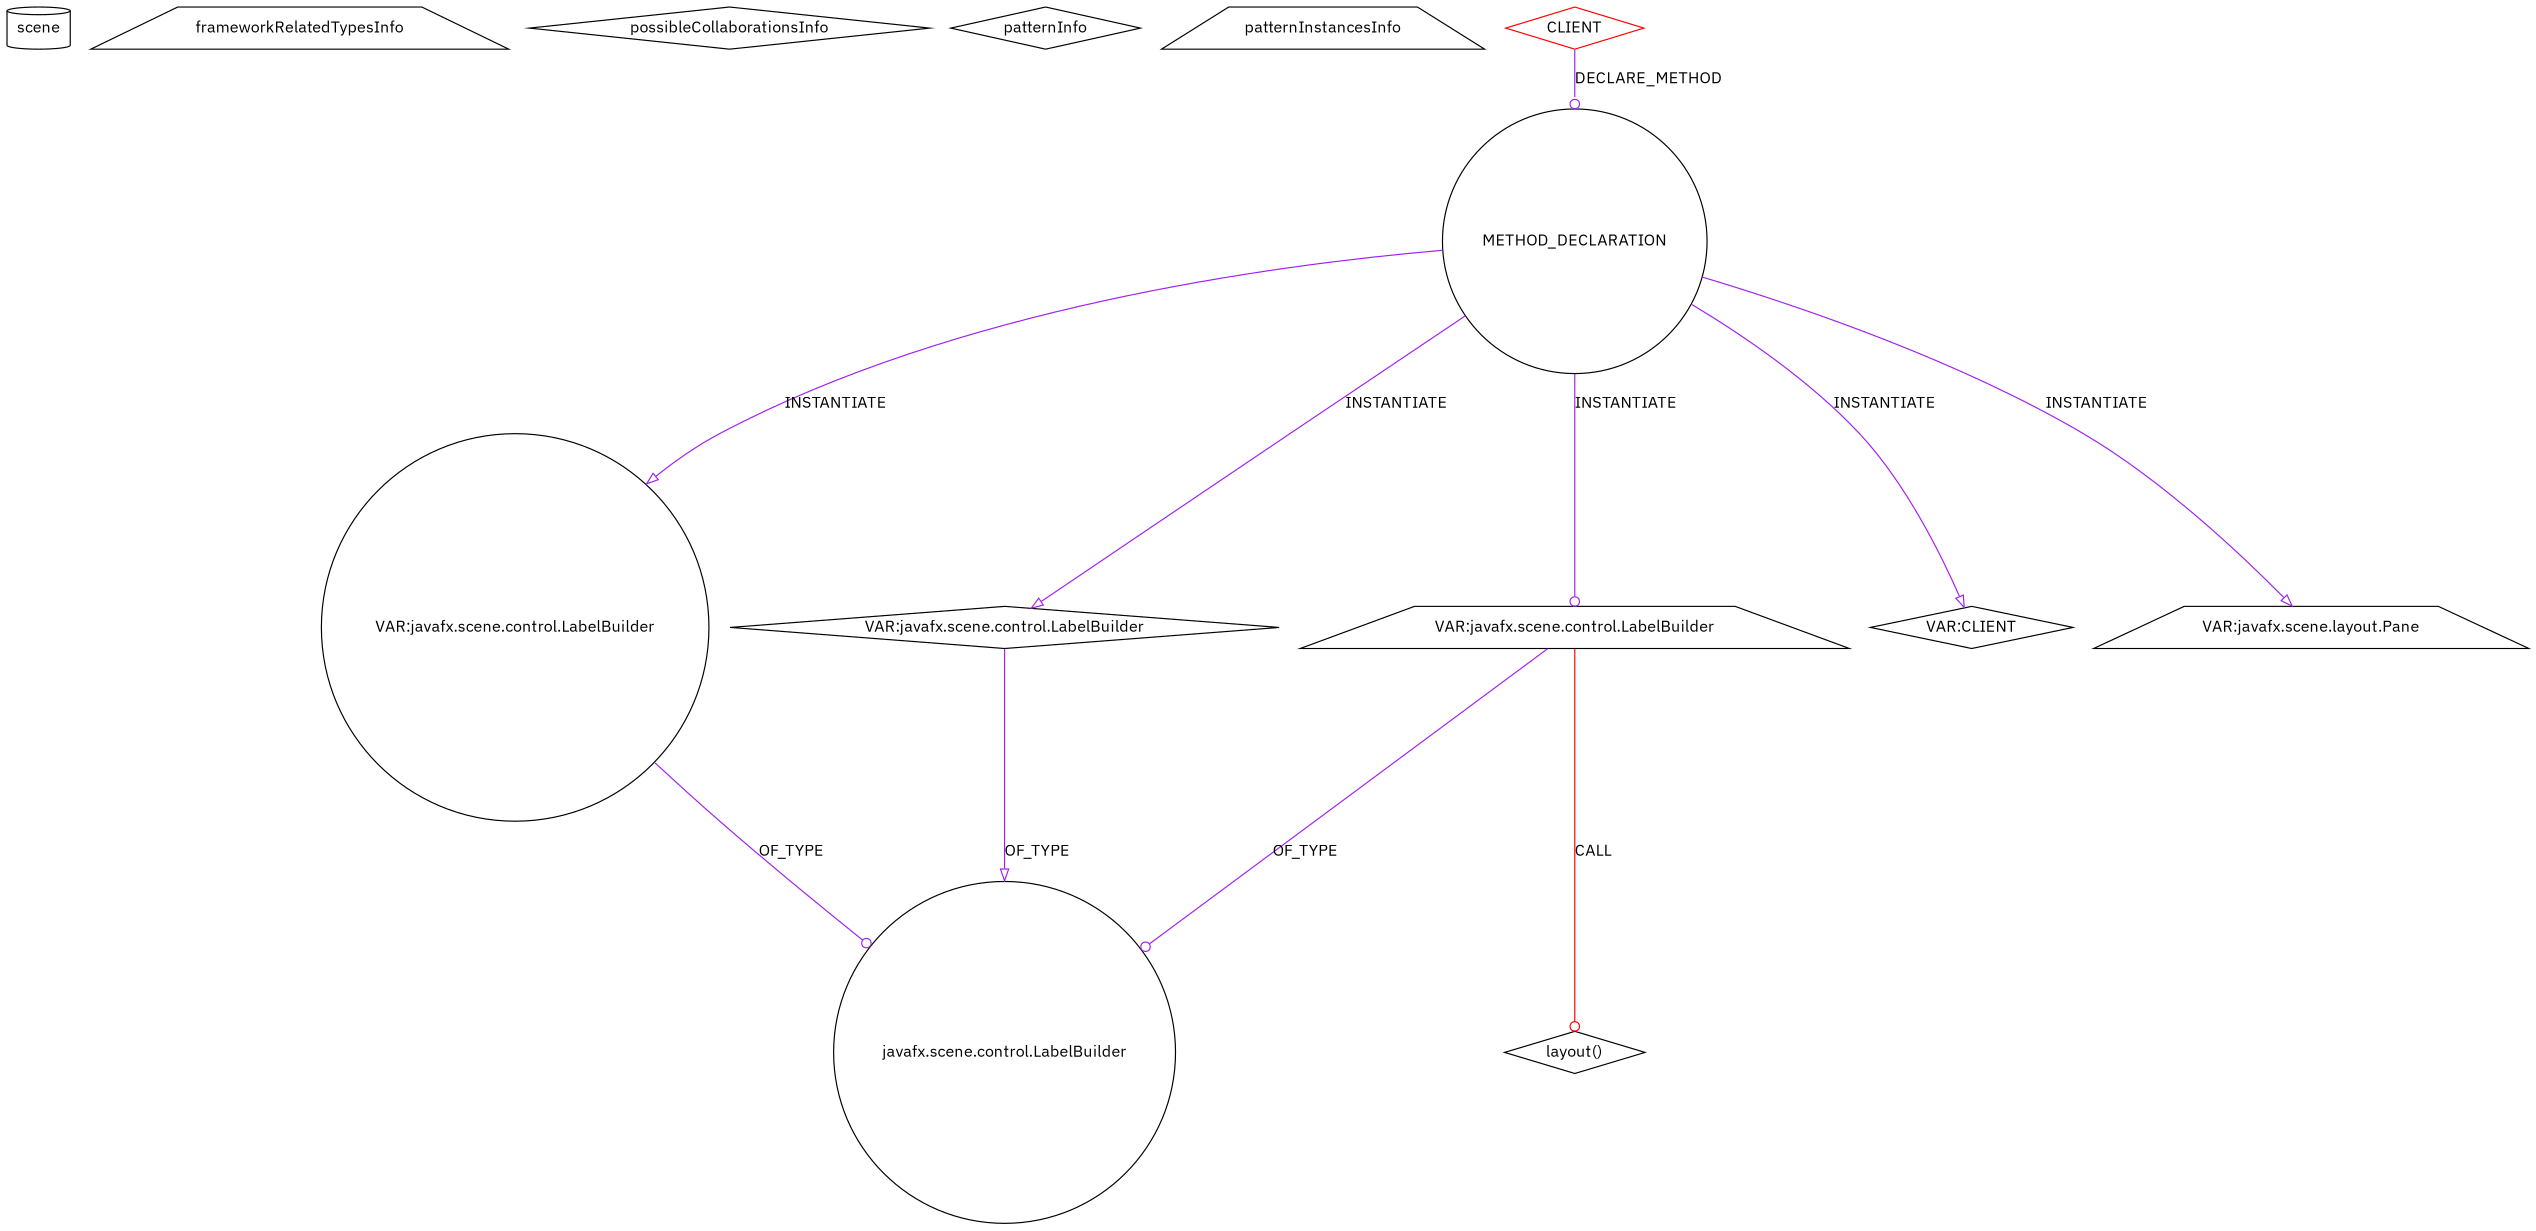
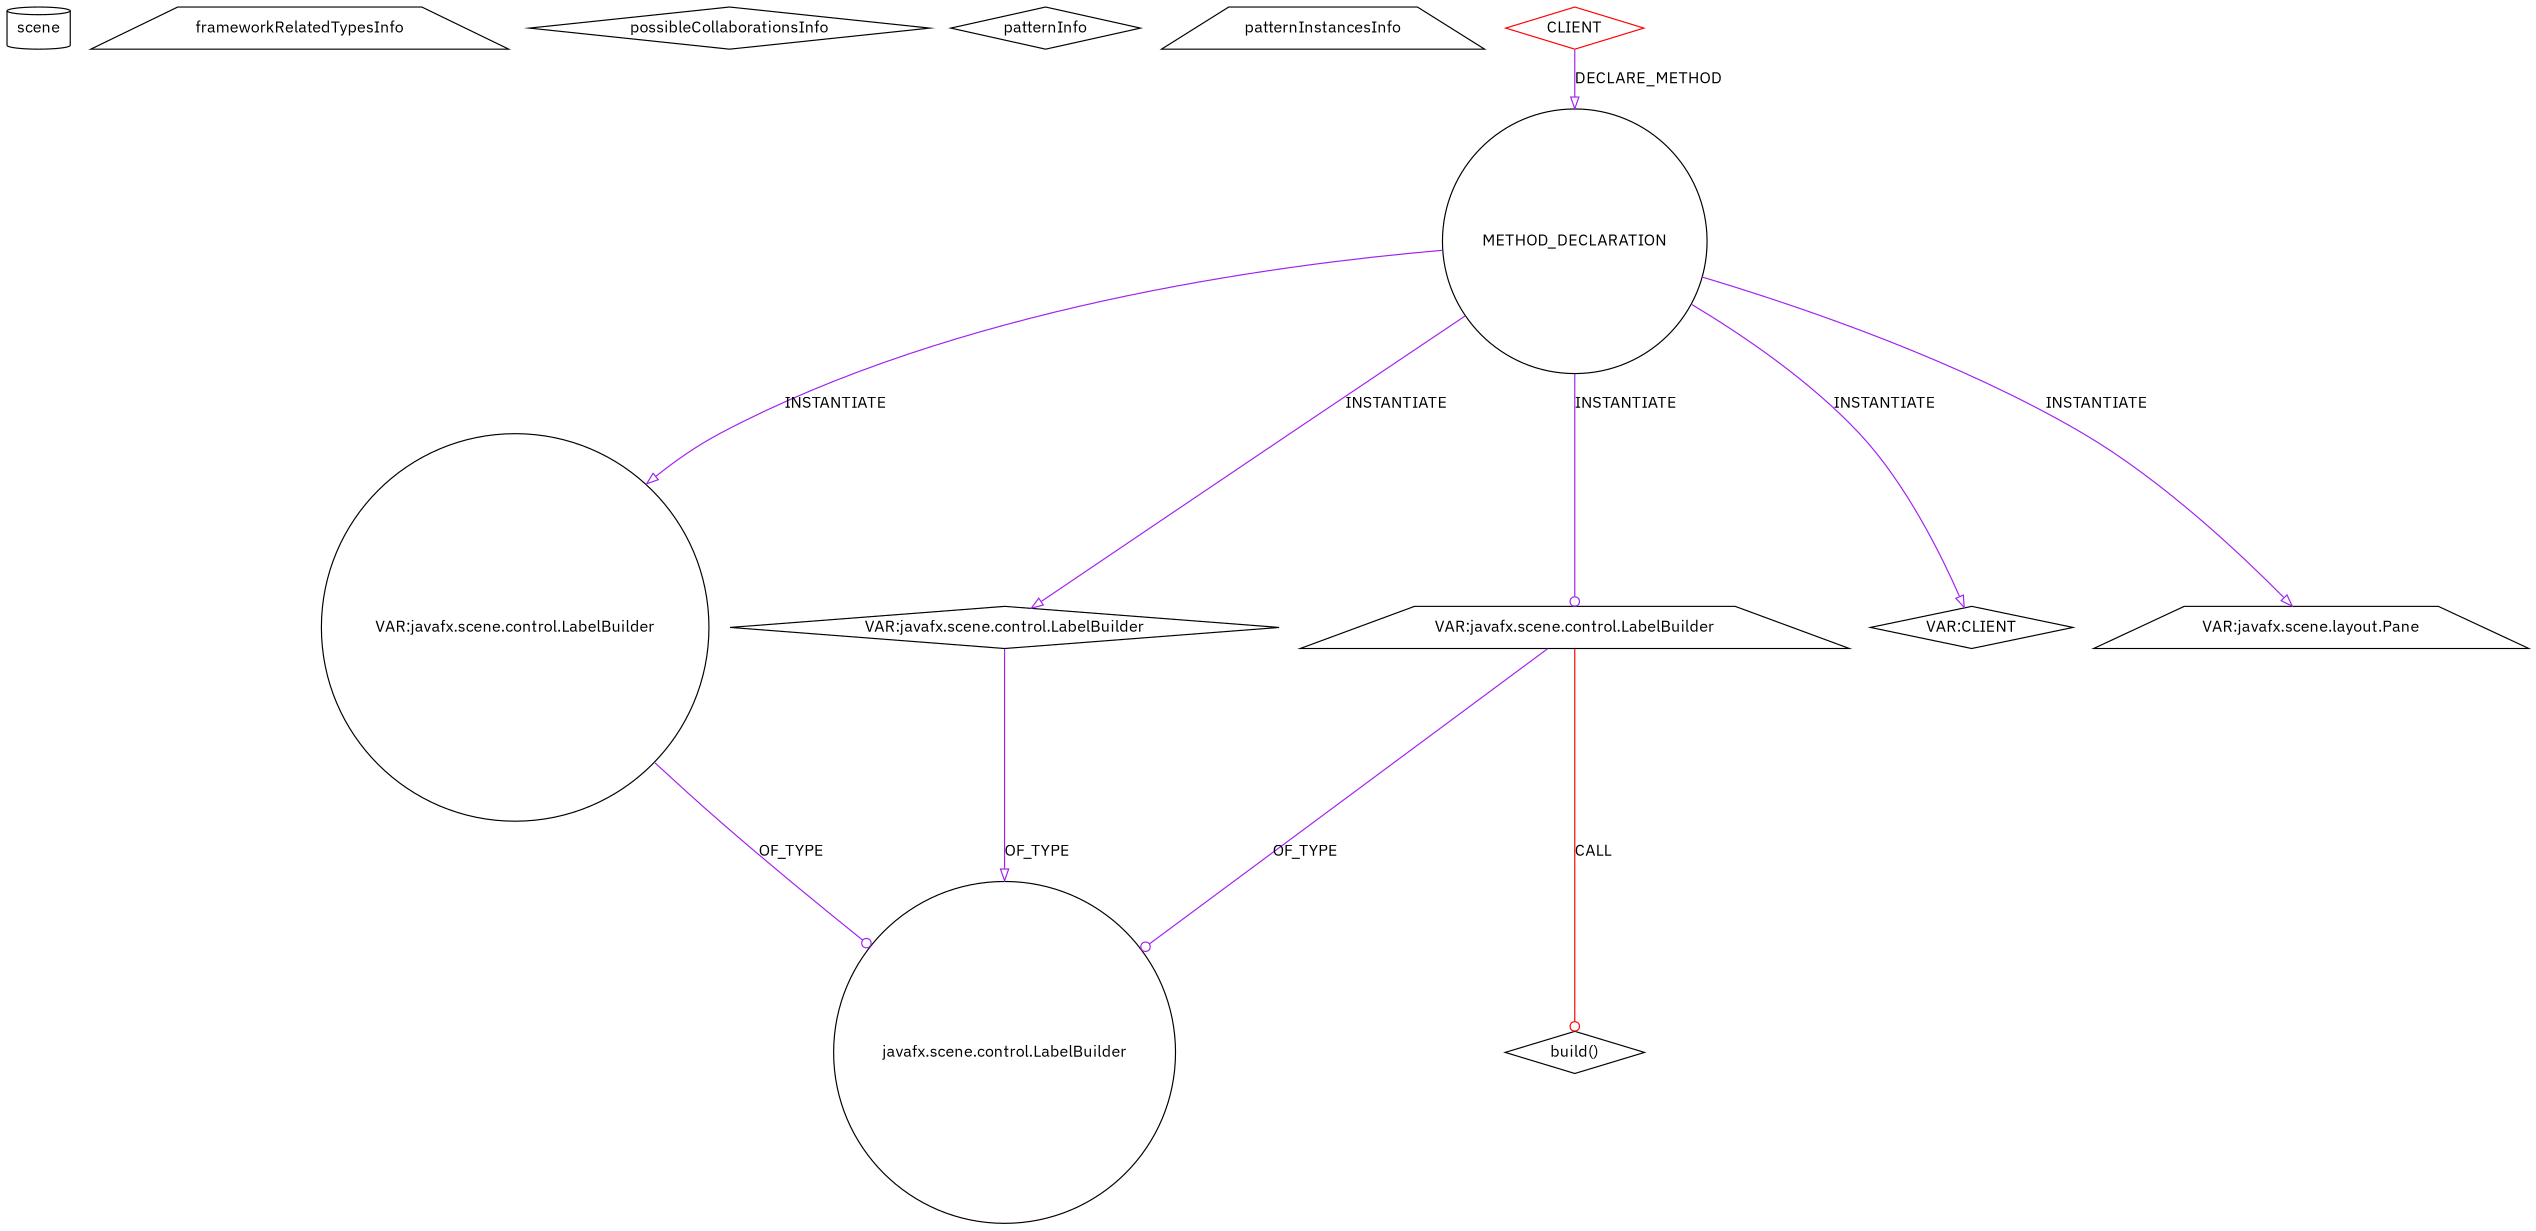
edge "CLIENT" -> "METHOD_DECLARATION": arrowhead odot -> onormal
node "layout()": label "layout()" -> "build()"
